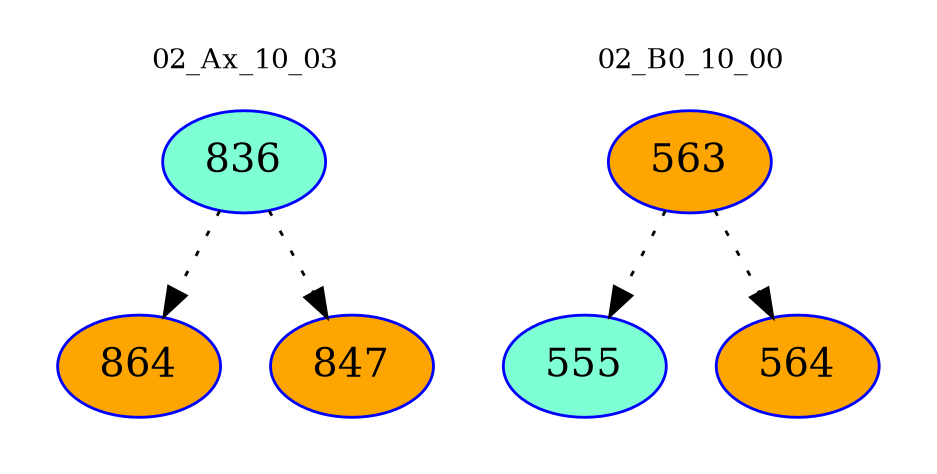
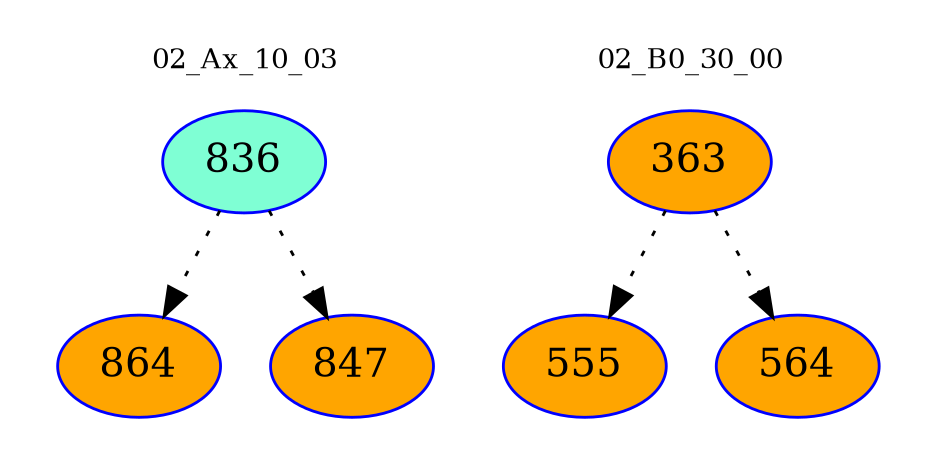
cluster "02_B0_10_00": label "02_B0_10_00" -> "02_B0_30_00"
node "563": label "563" -> "363"
node "555": fillcolor aquamarine -> orange
